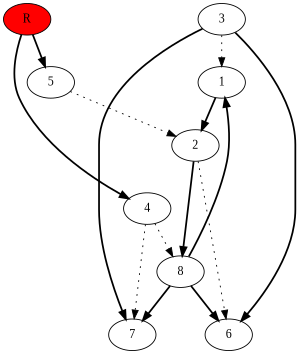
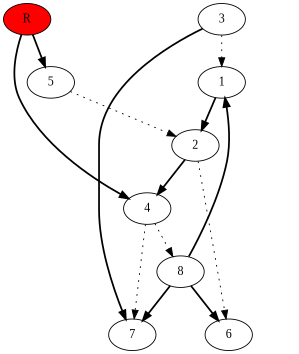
edge "3" -> "6": removed
edge "2" -> "8": now "2" -> "4"
